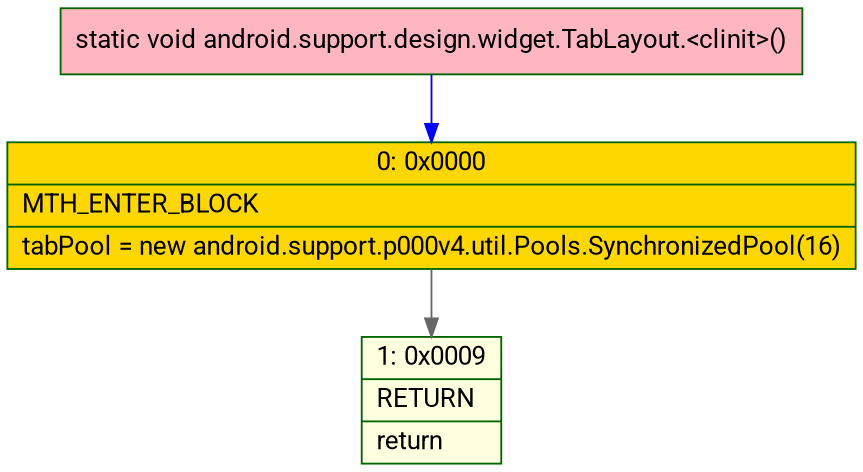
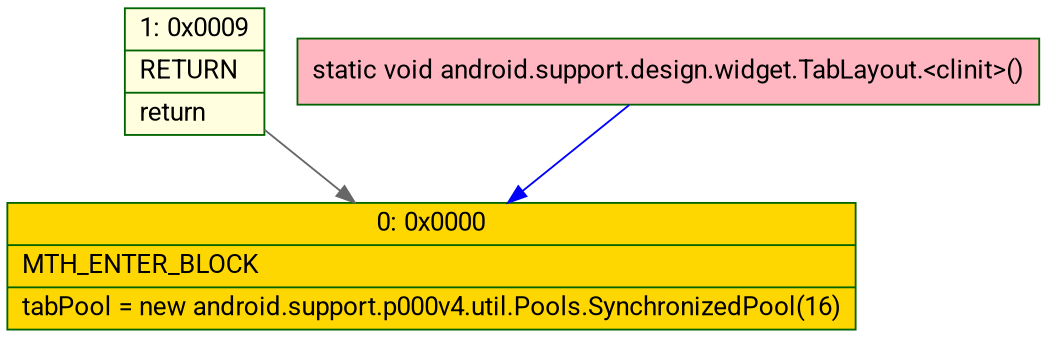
edge "0: 0x0000" -> "1: 0x0009": reversed
